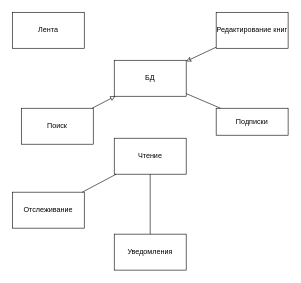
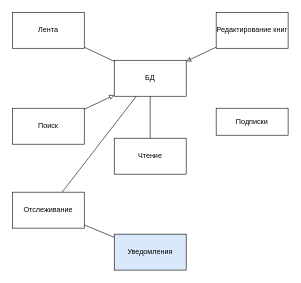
edge "Лента" -- "БД": added
edge "БД" -- "Подписки": now "БД" -- "Отслеживание"
node "Поиск": moved (57, 126) -> (48, 126)
edge "Чтение" -- "Отслеживание": removed
edge "Чтение" -- "Уведомления": now "Чтение" -- "БД"
edge "Отслеживание" -- "Уведомления": added
node "Уведомления": fillcolor #ffffff -> #dae8fc
